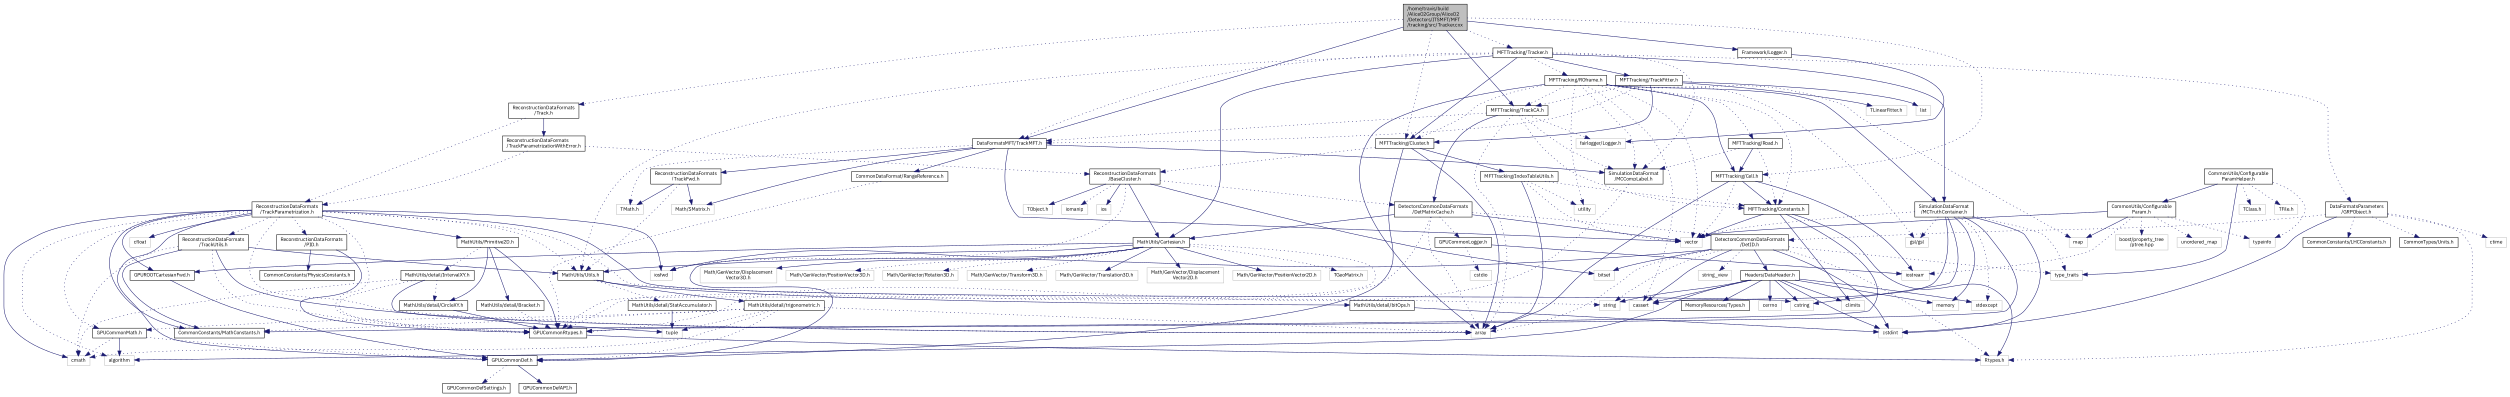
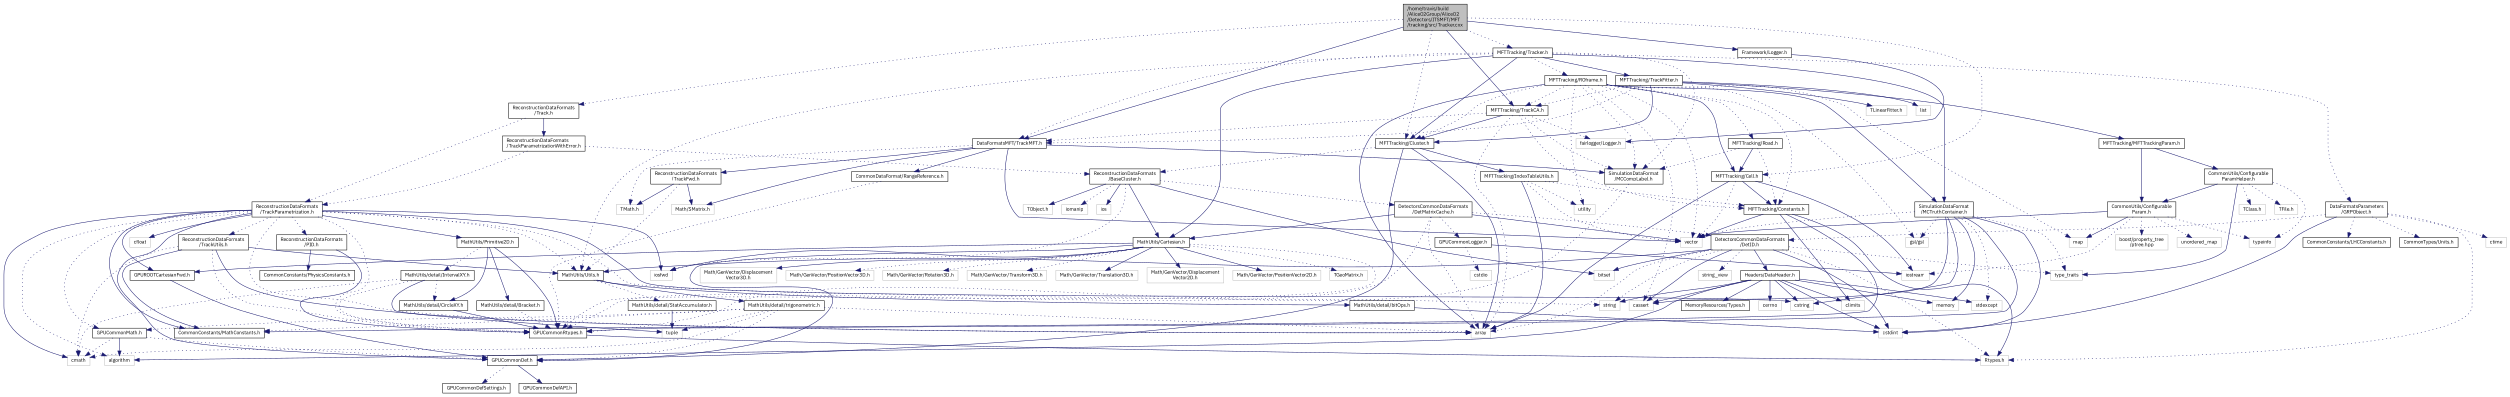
node "MFTTracking/MFTTrackingParam.h": added
edge "MFTTracking/TrackCA.h" -> "DetectorsCommonDataFormats /DetMatrixCache.h": now "MFTTracking/TrackCA.h" -> "MFTTracking/Cluster.h"
